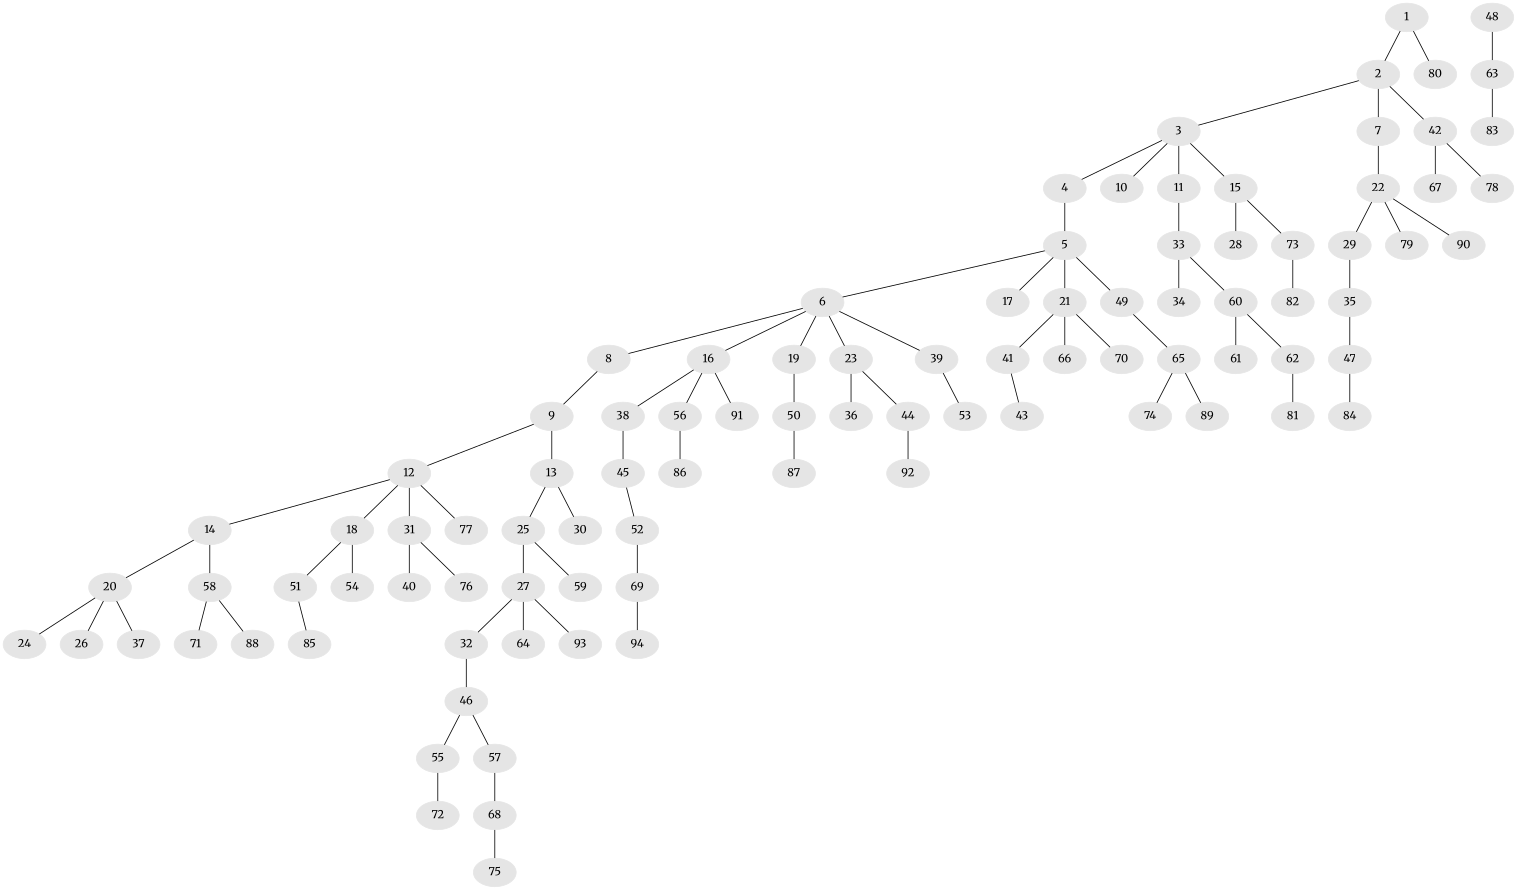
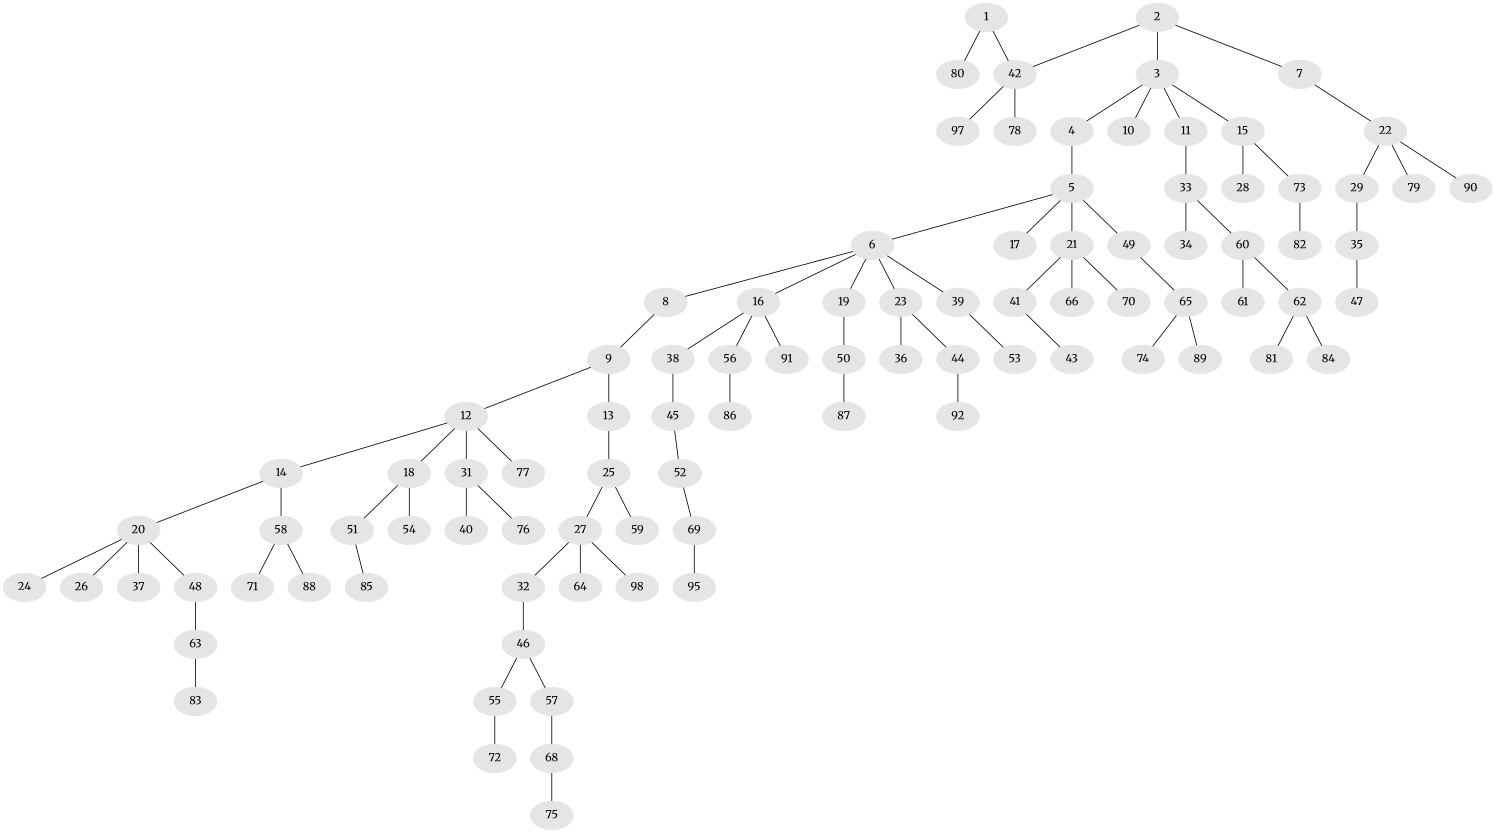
edge "1" -- "2": now "1" -- "42"
node "67": label "67" -> "97"
edge "47" -- "84": now "62" -- "84"
node "30": removed
edge "20" -- "48": added
node "93": label "93" -> "98"
node "94": label "94" -> "95"
